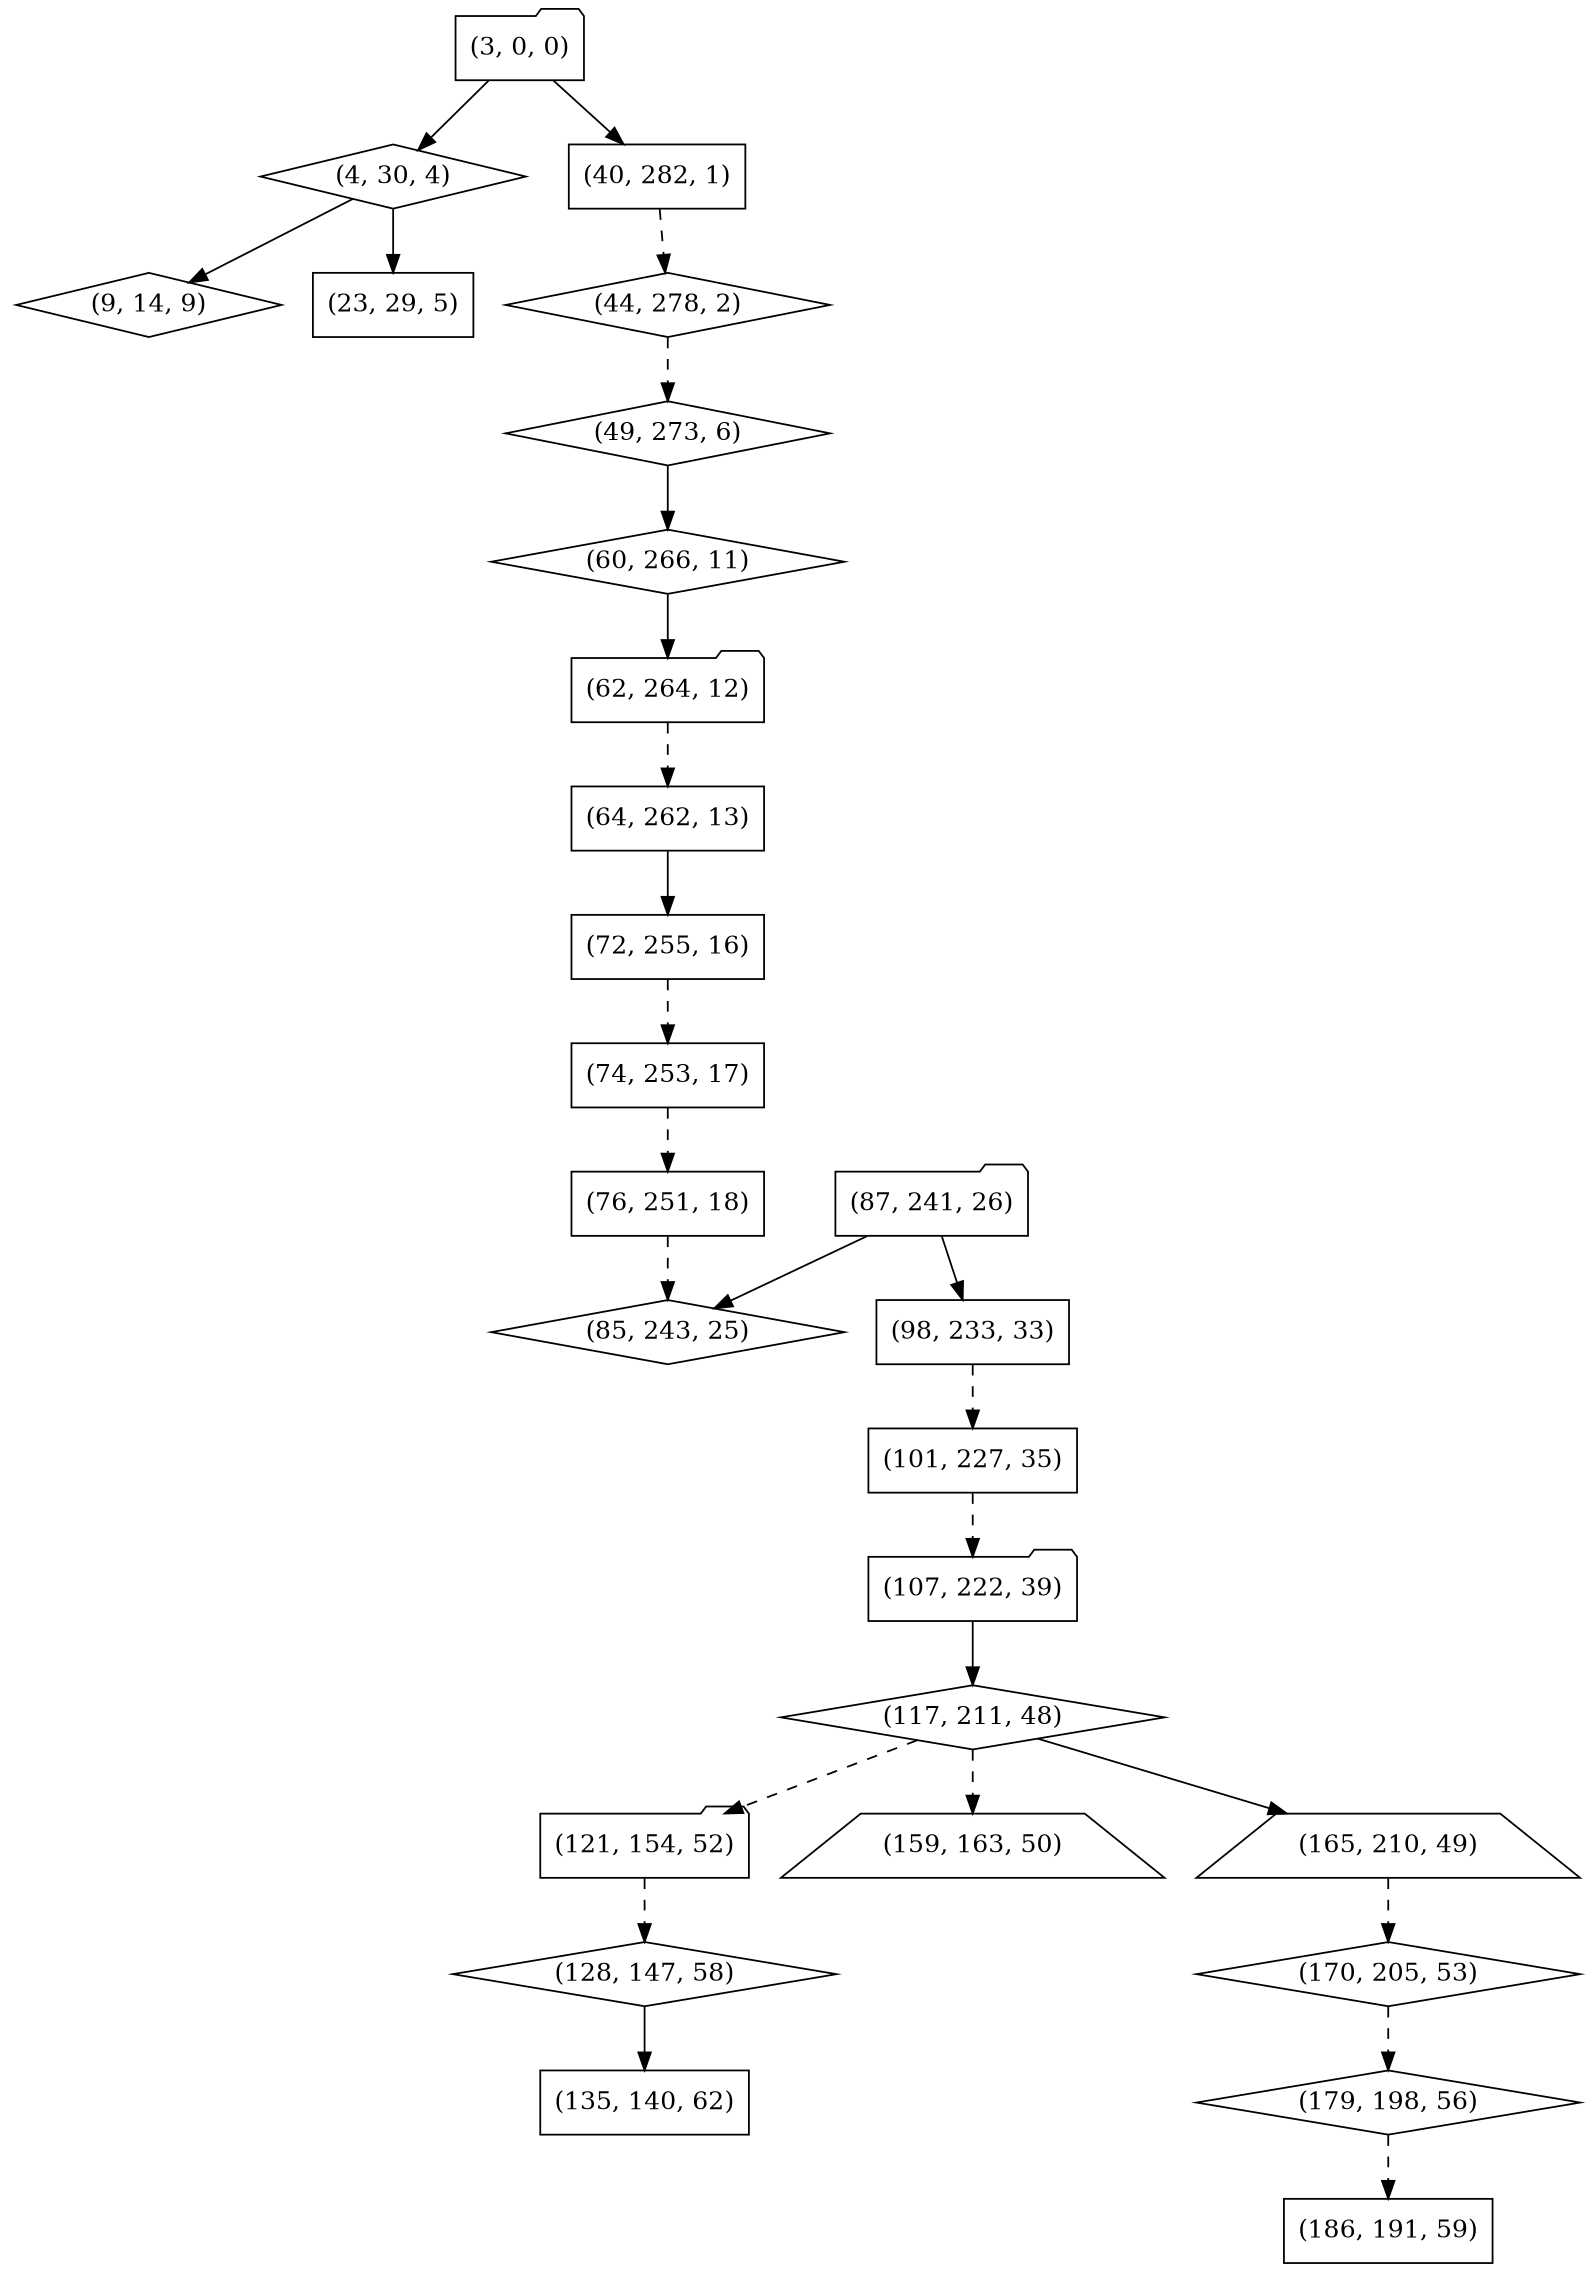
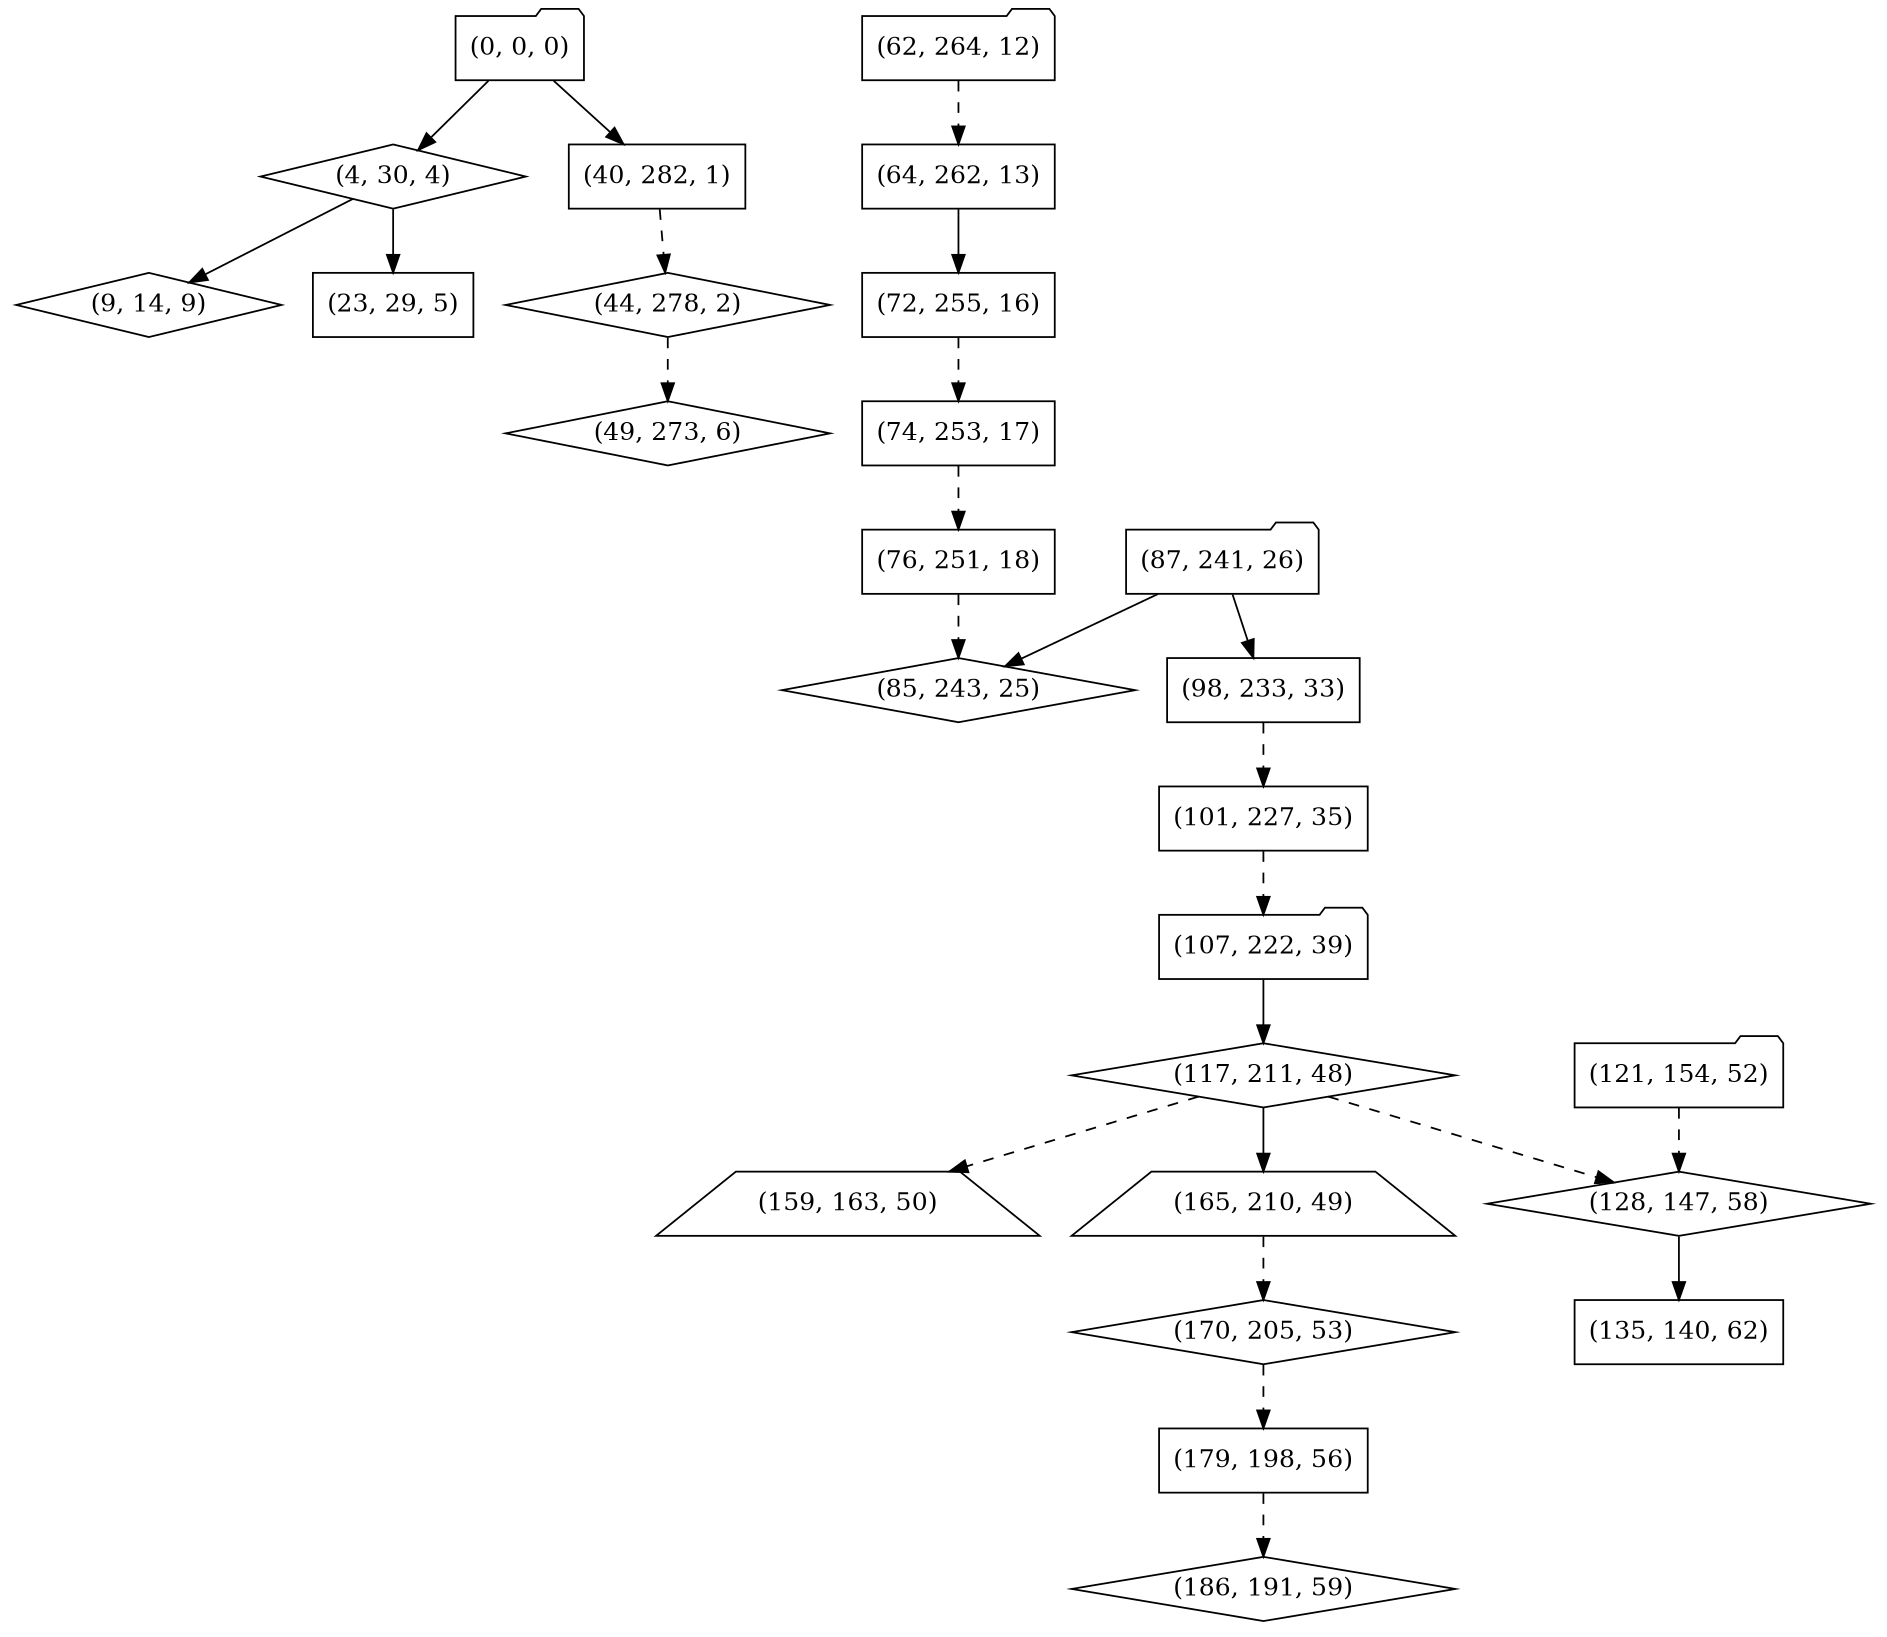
node "(3, 0, 0)": label "(3, 0, 0)" -> "(0, 0, 0)"
node "(60, 266, 11)": removed
edge "(117, 211, 48)" -> "(121, 154, 52)": now "(117, 211, 48)" -> "(128, 147, 58)"
node "(179, 198, 56)": shape diamond -> box
node "(186, 191, 59)": shape box -> diamond
